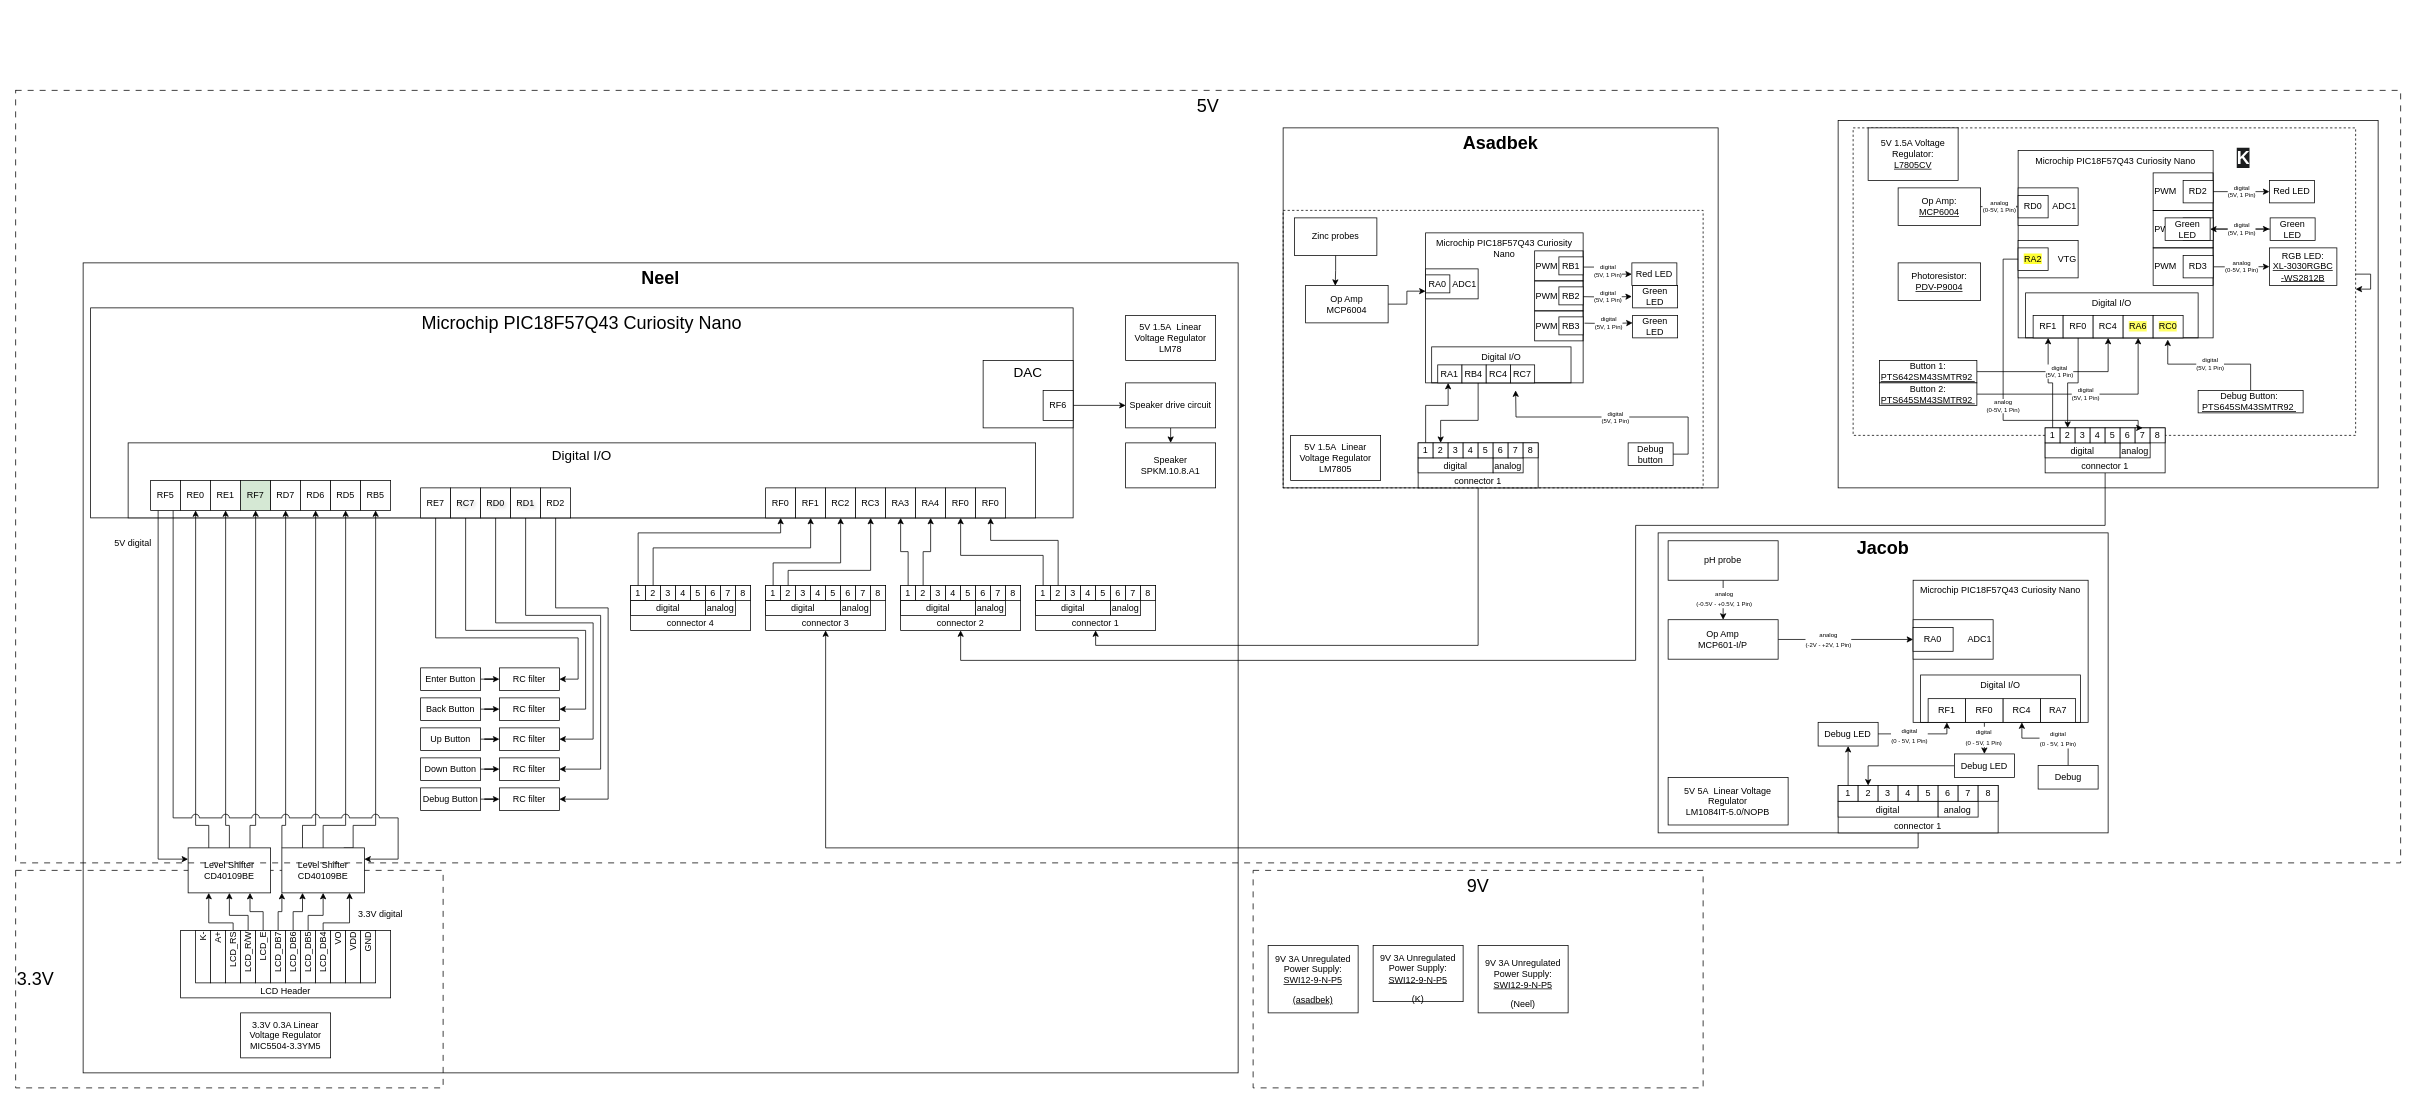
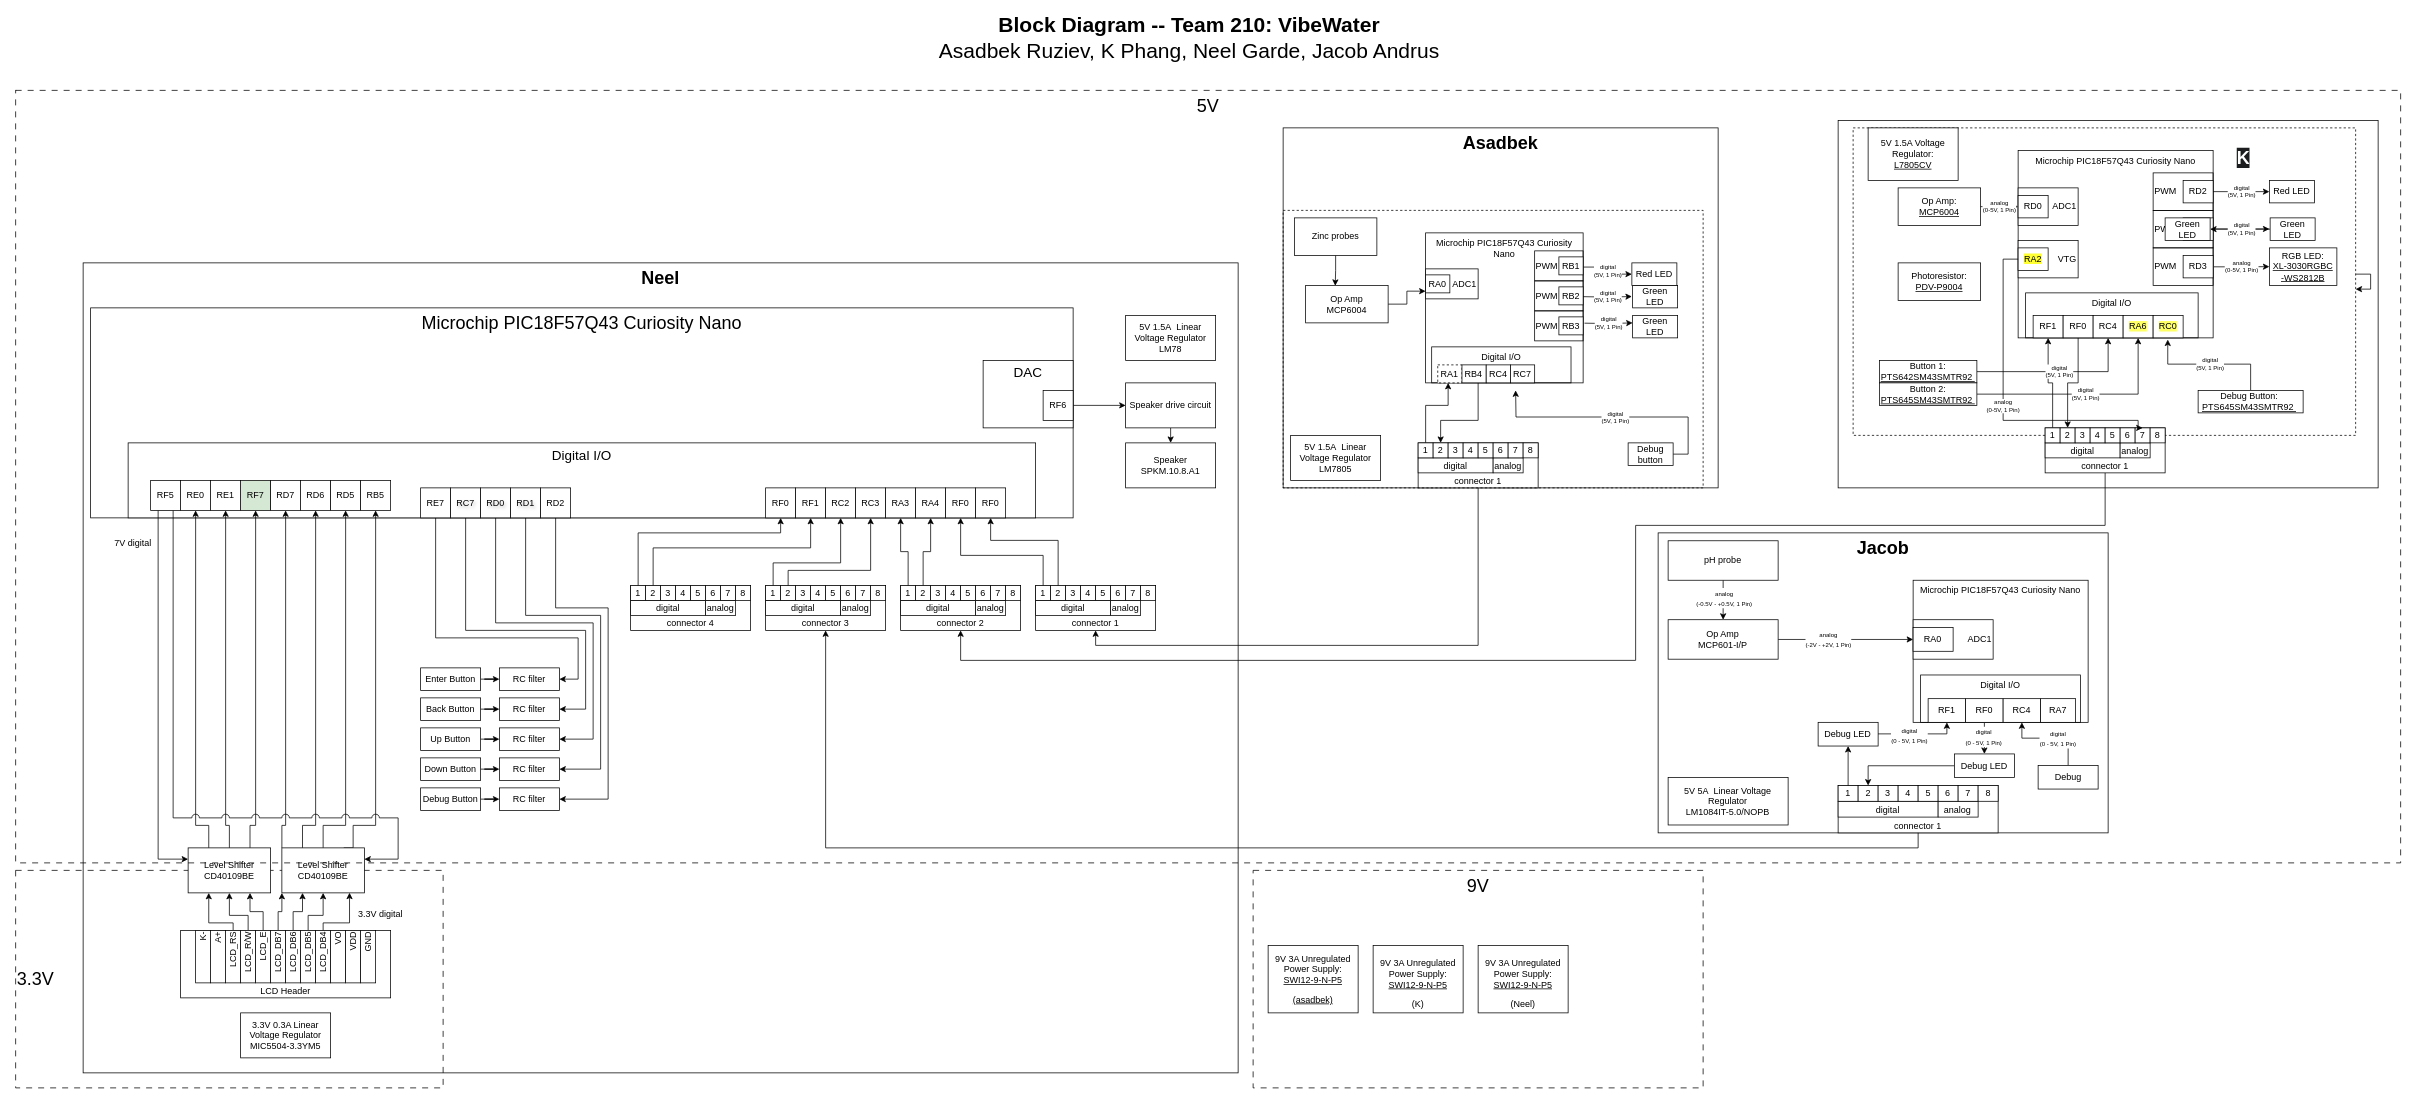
node "Block Diagram -- Team 210: VibeWater Asadbek Ruziev, K Phang, Neel Garde, Jacob Andrus": added
node "RA1": style solid -> dashed
node "5V digital": label "5V digital" -> "7V digital"
node "9V 3A Unregulated Power Supply: SWI12-9-N-P5 (K)": size 90x56 -> 90x68
